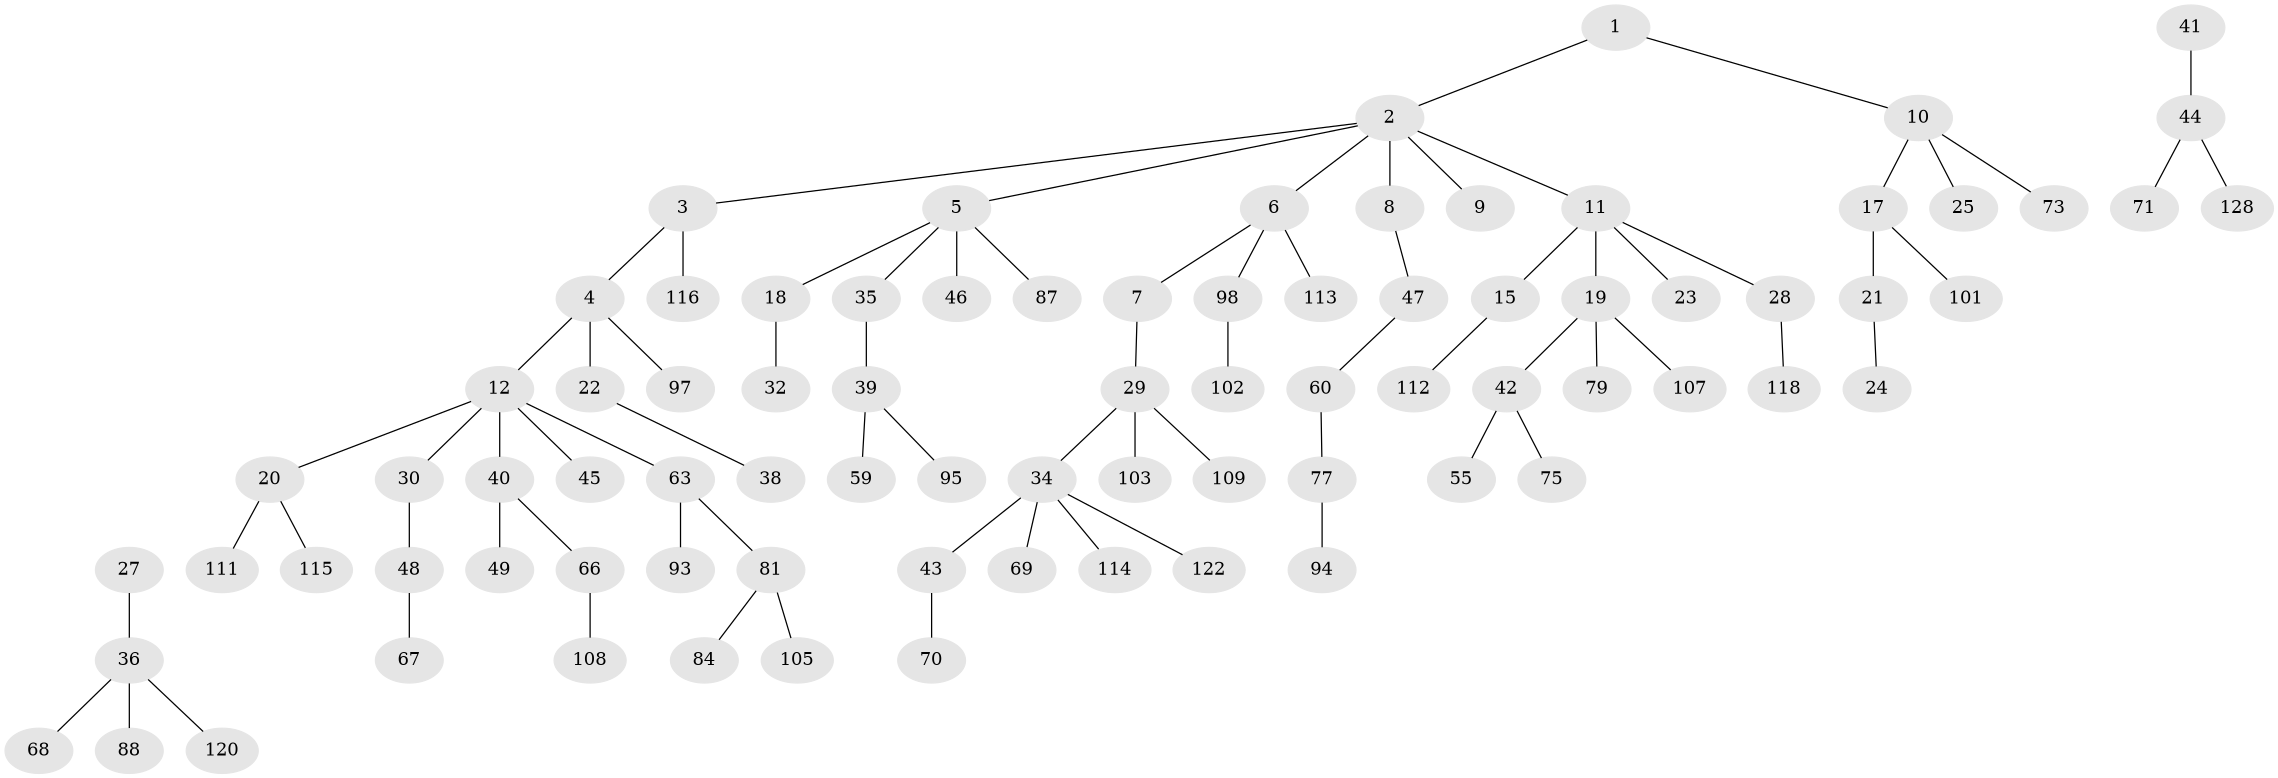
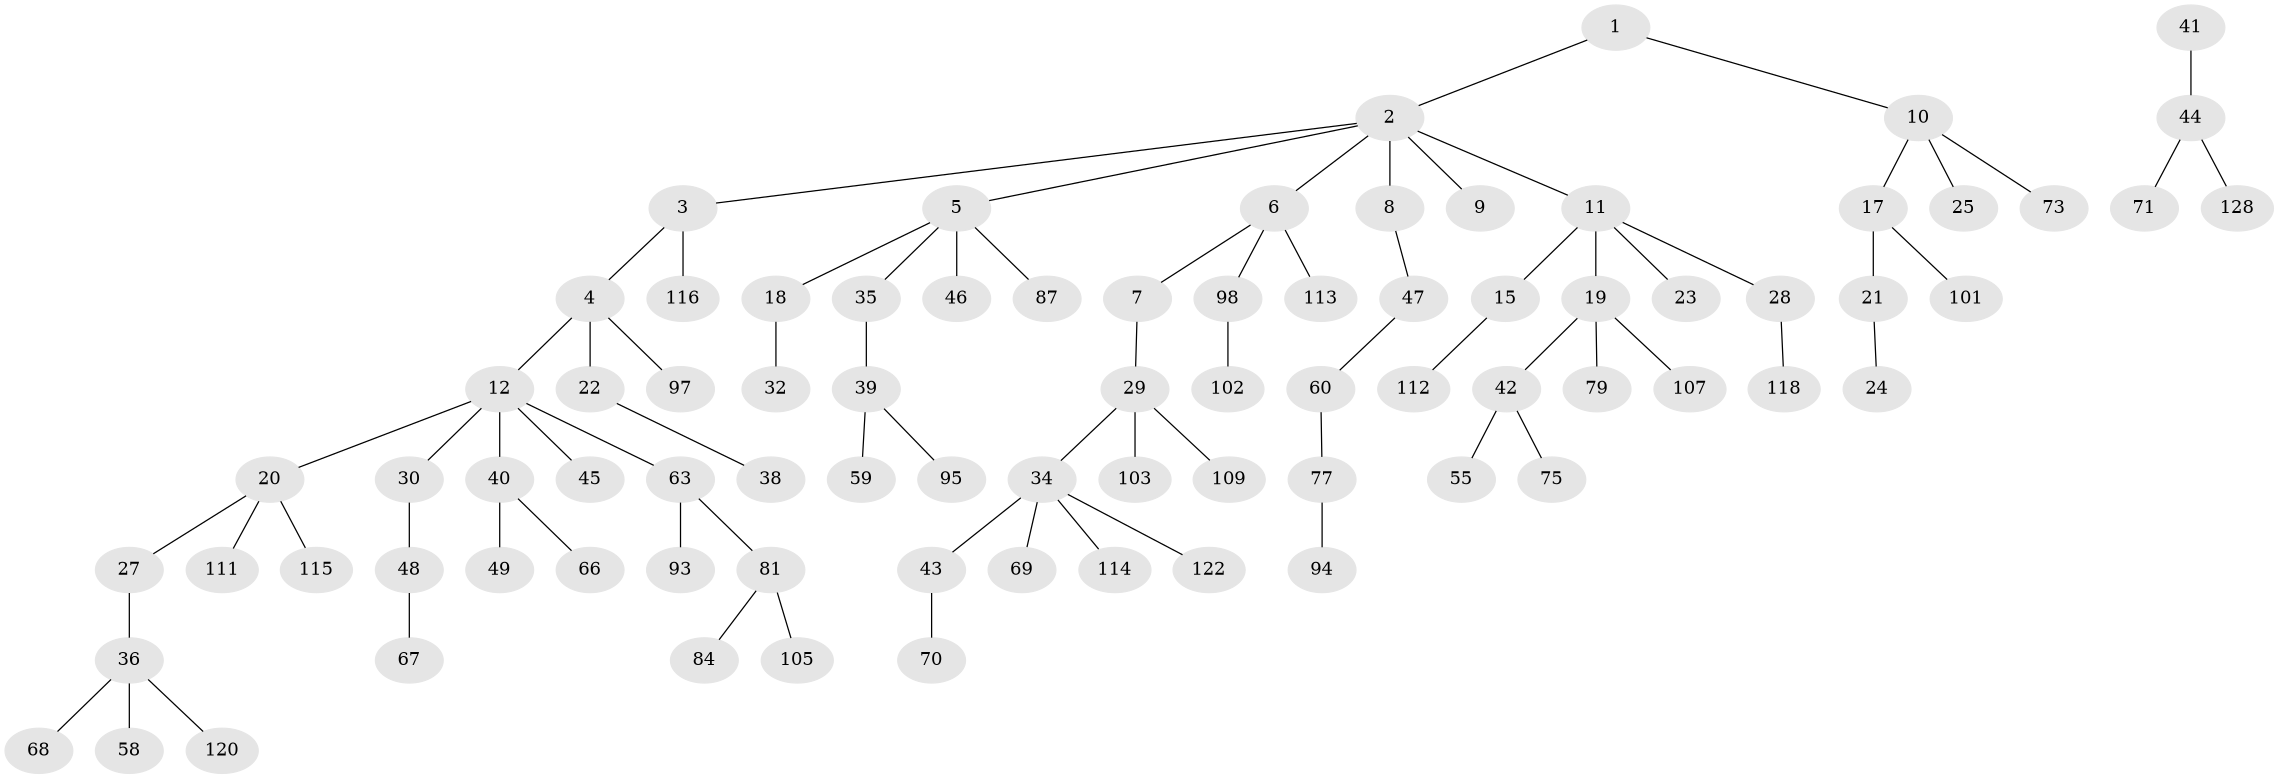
edge "20" -- "27": added
node "108": removed
node "88": label "88" -> "58"
